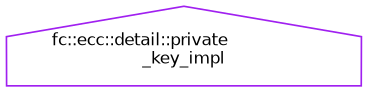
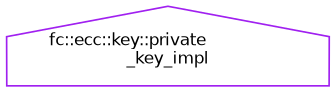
node "fc::ecc::detail::private _key_impl": label "fc::ecc::detail::private _key_impl" -> "fc::ecc::key::private _key_impl"
